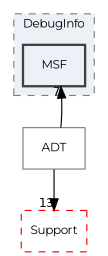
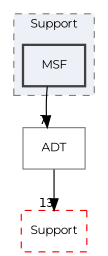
cluster "DebugInfo": label "DebugInfo" -> "Support"
edge "ADT" -> "MSF": reversed
